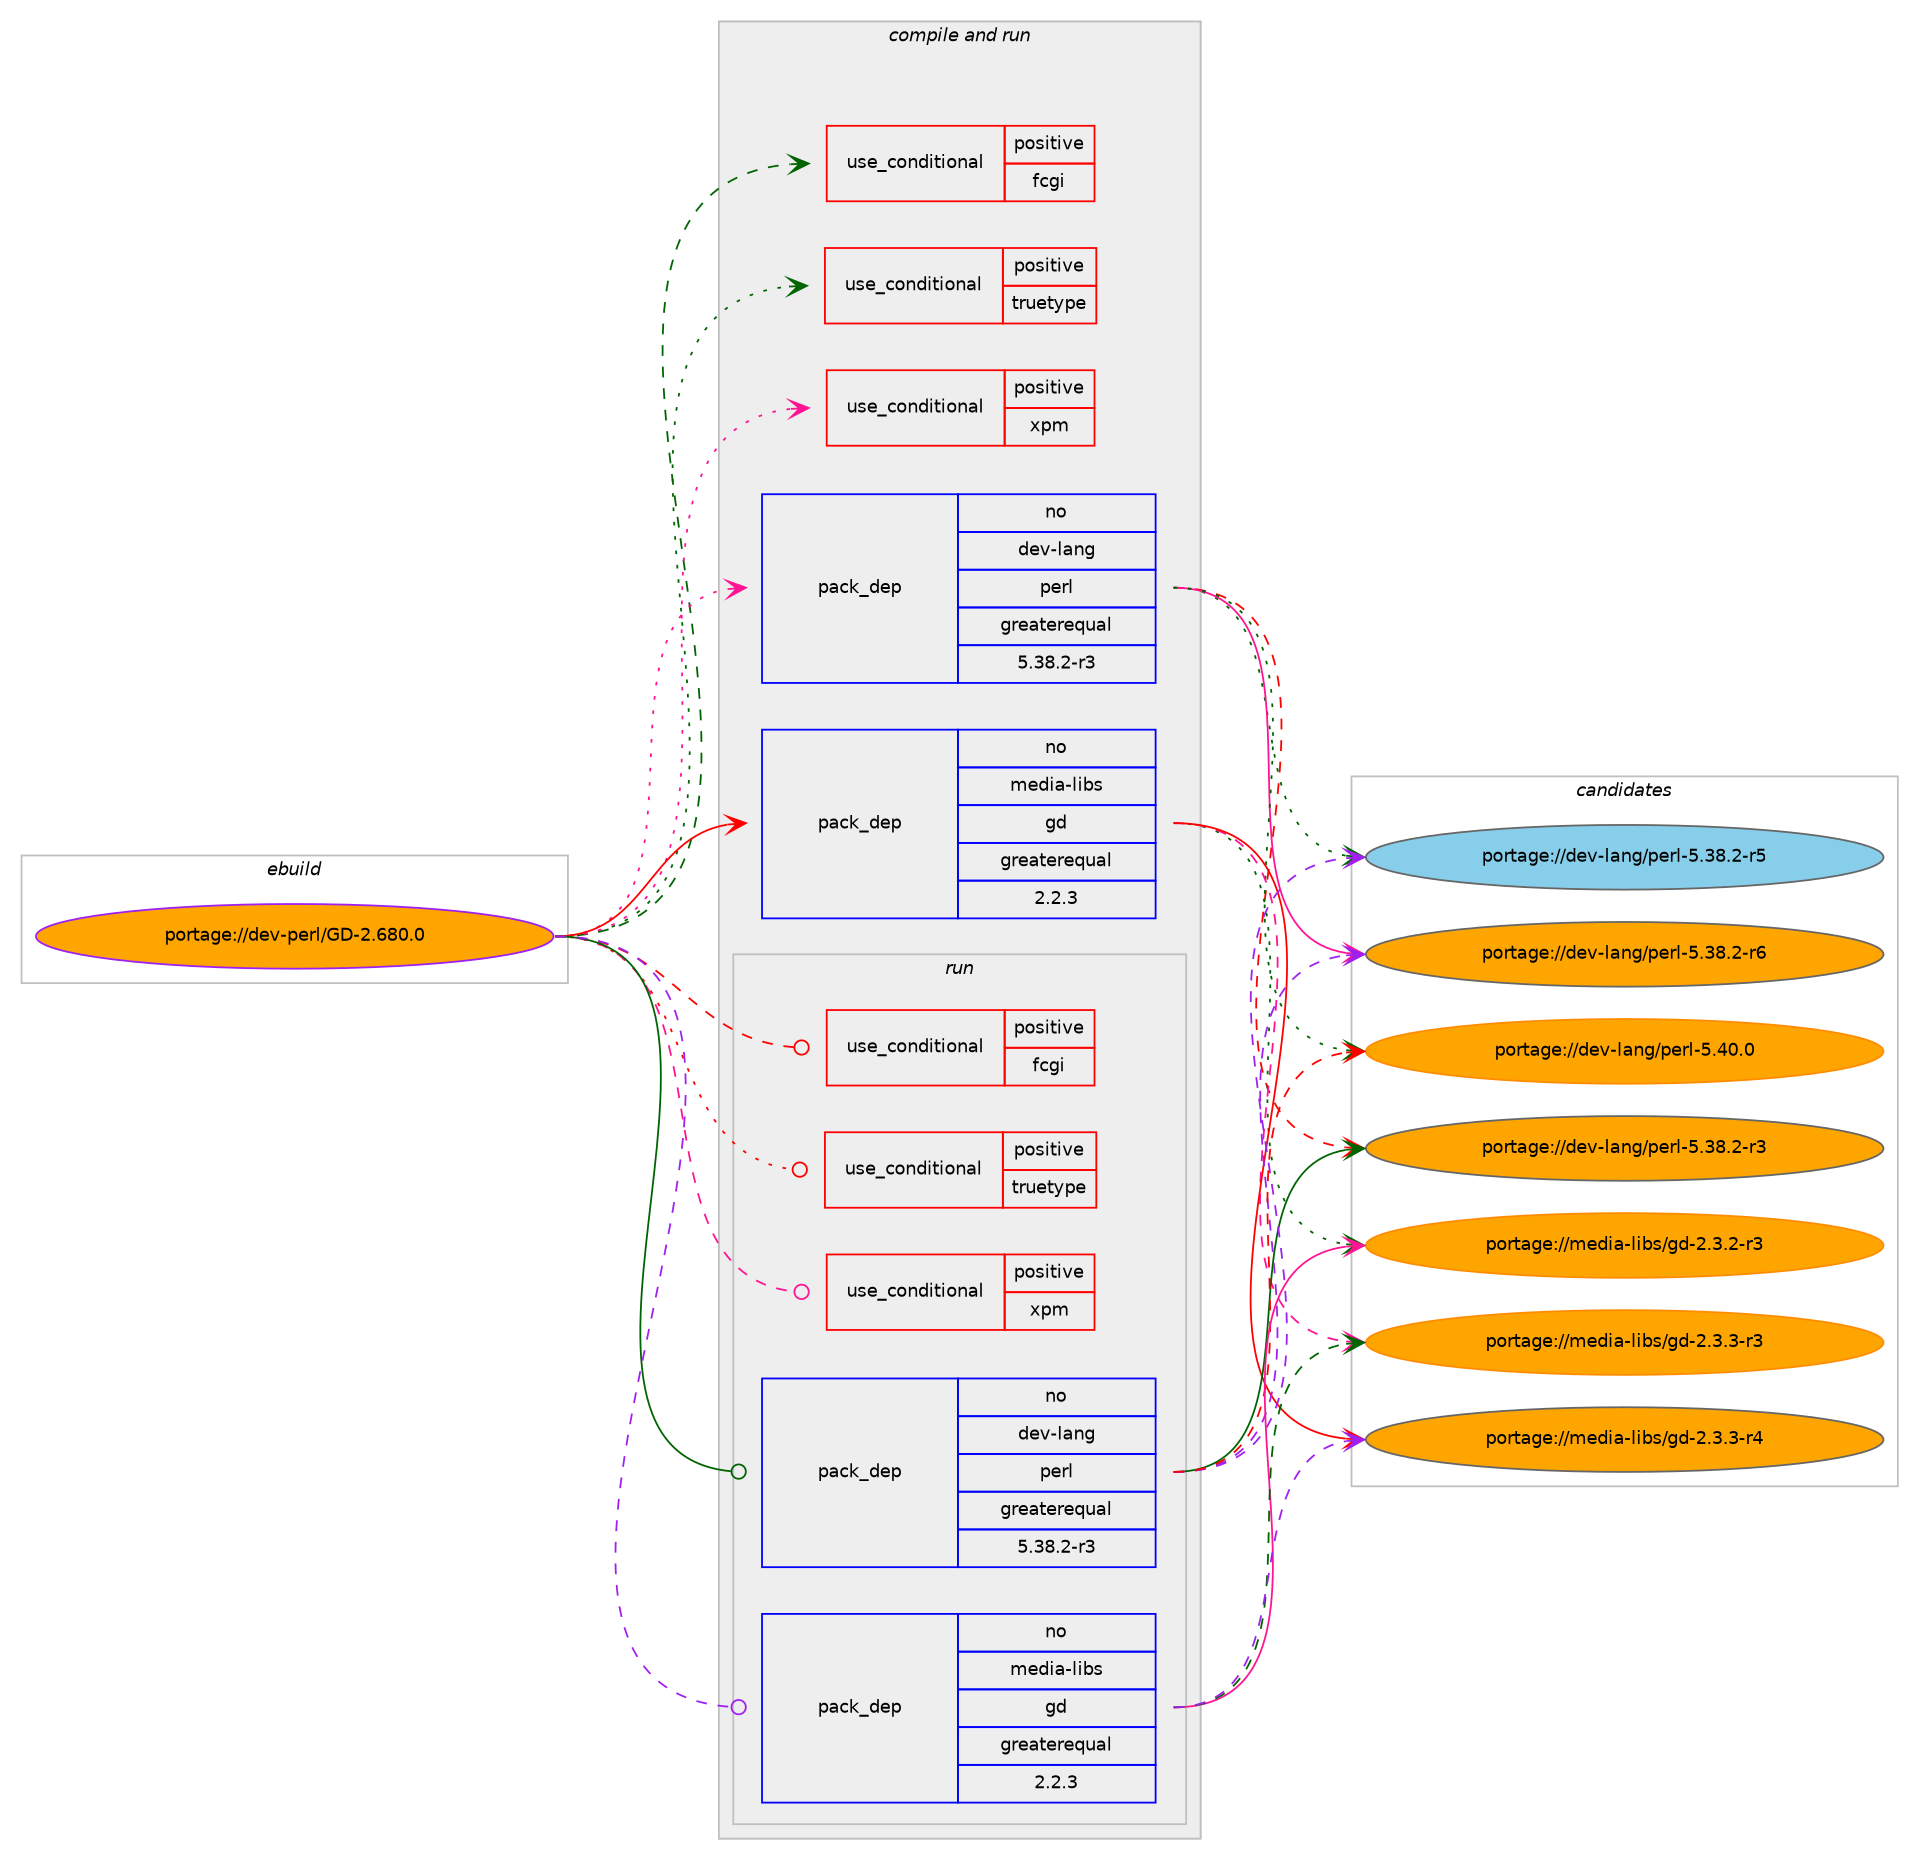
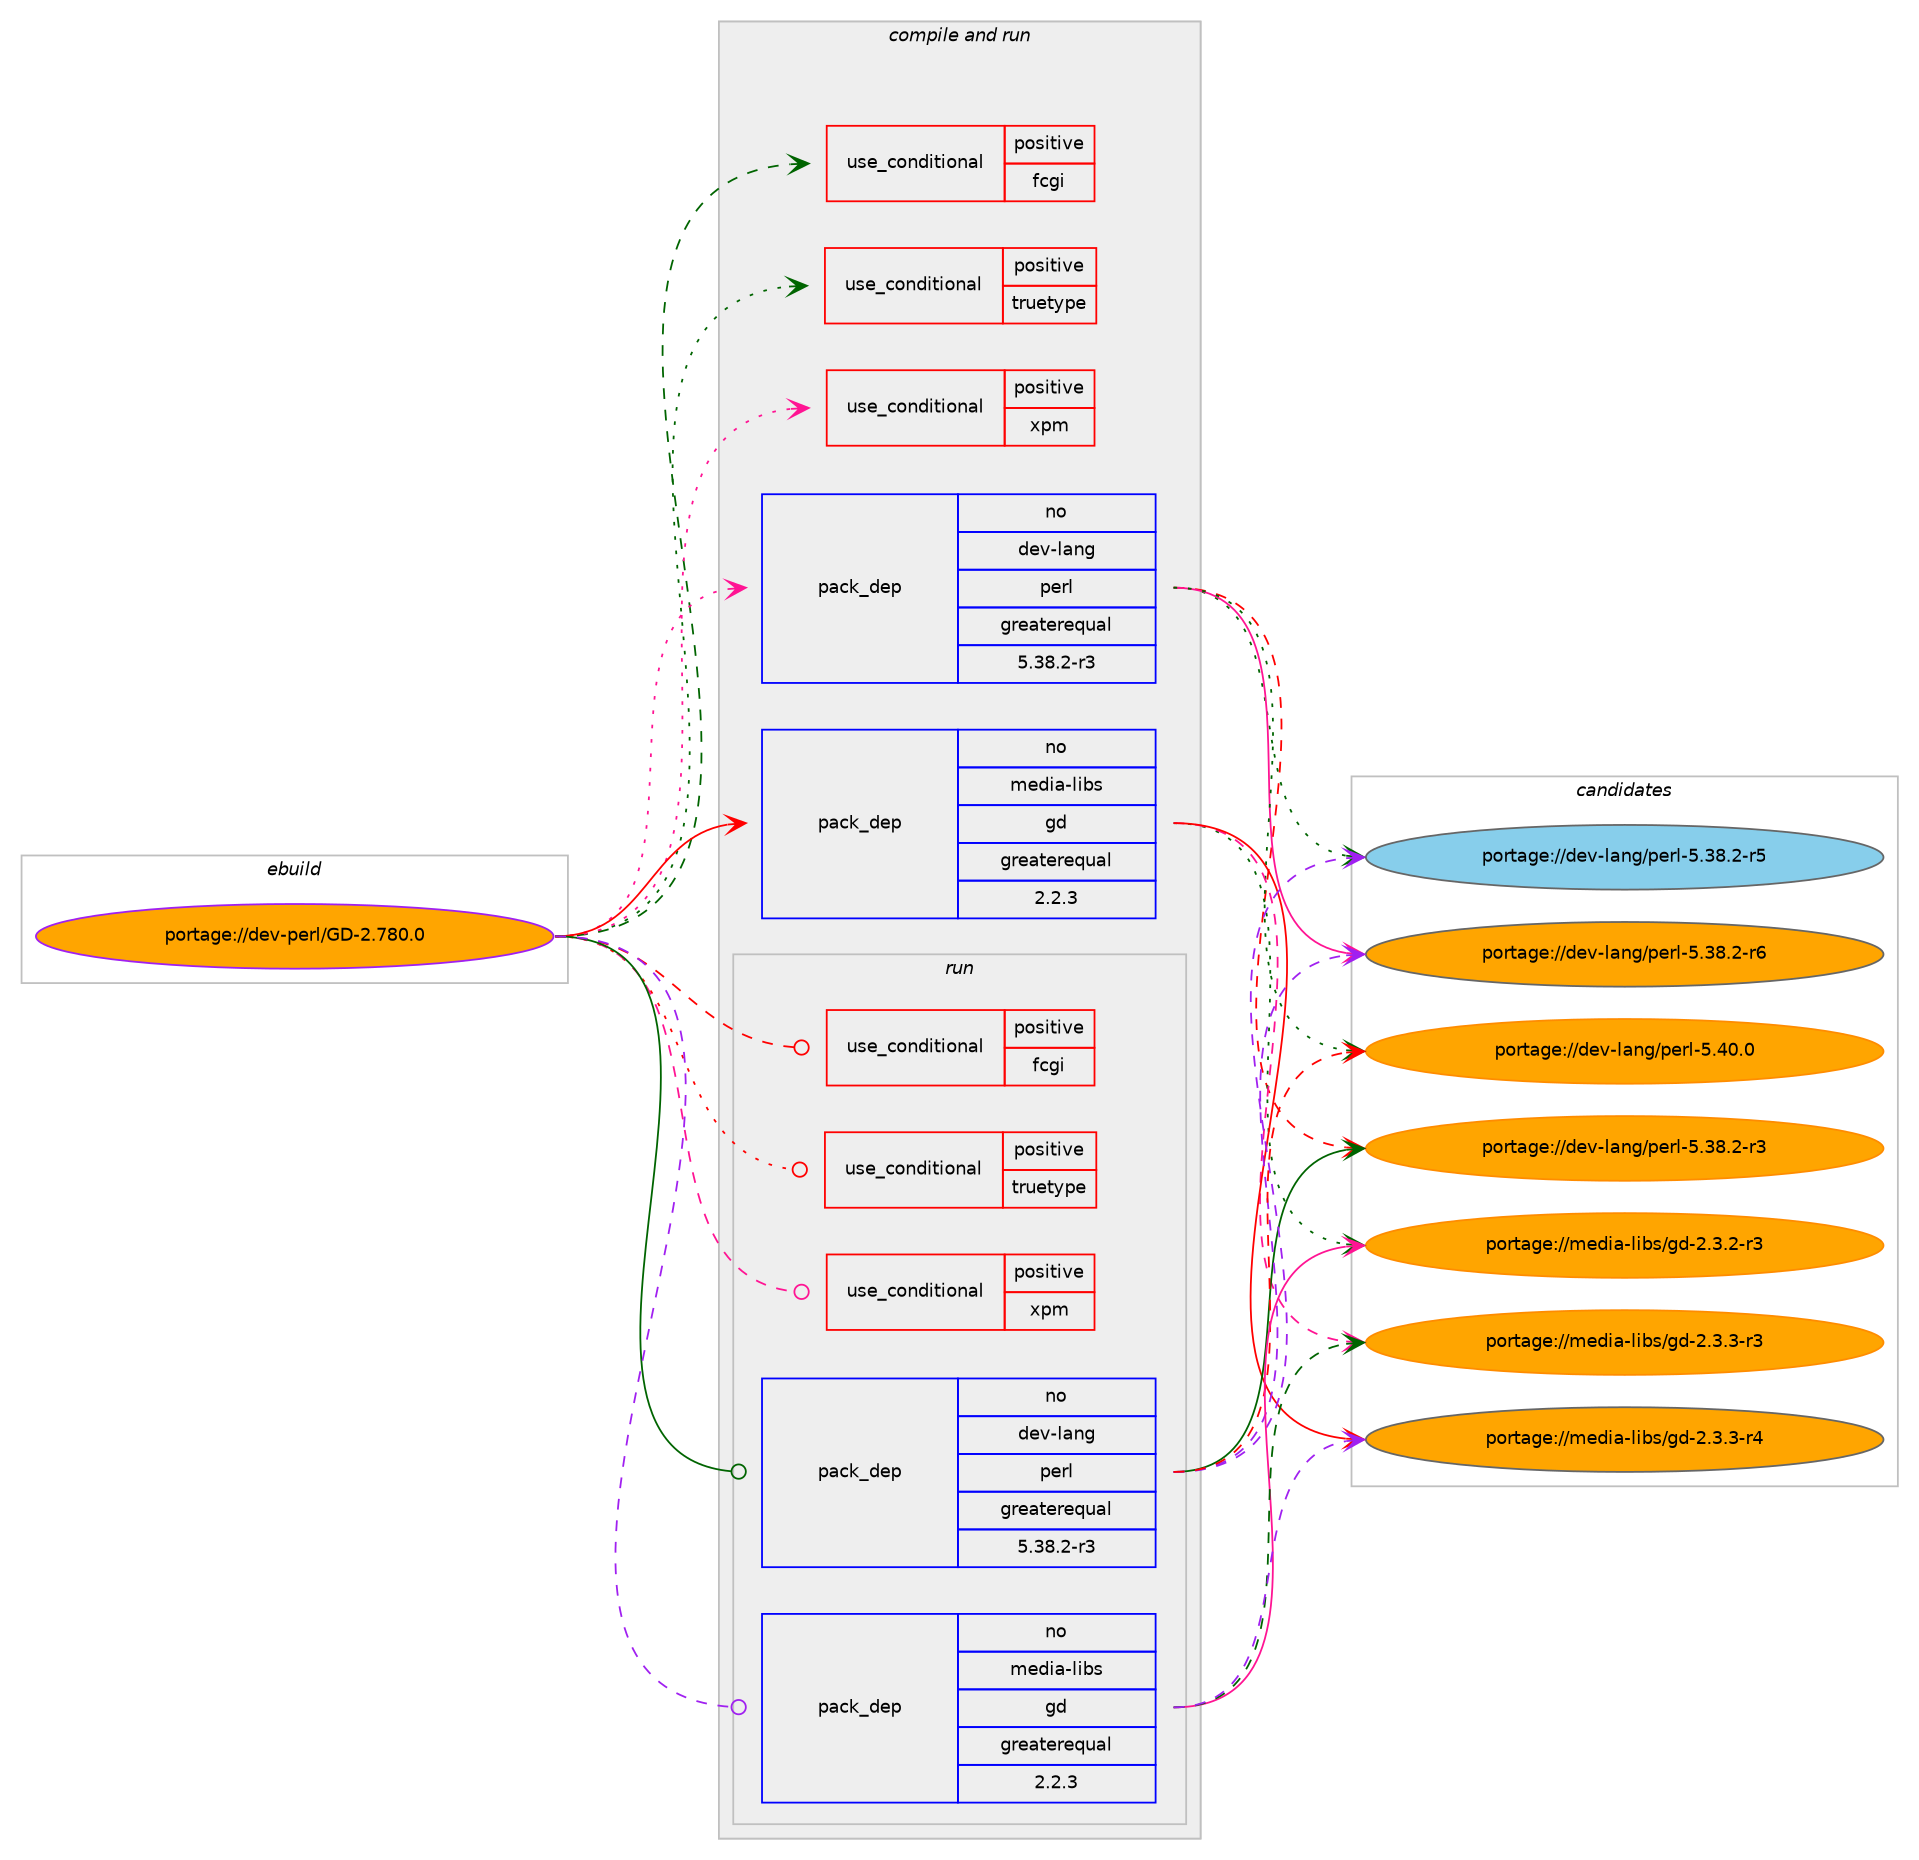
node "portage://dev-perl/GD-2.680.0": label "portage://dev-perl/GD-2.680.0" -> "portage://dev-perl/GD-2.780.0"
node "portage://dev-lang/perl-5.38.2-r3": color gray40 -> darkorange
